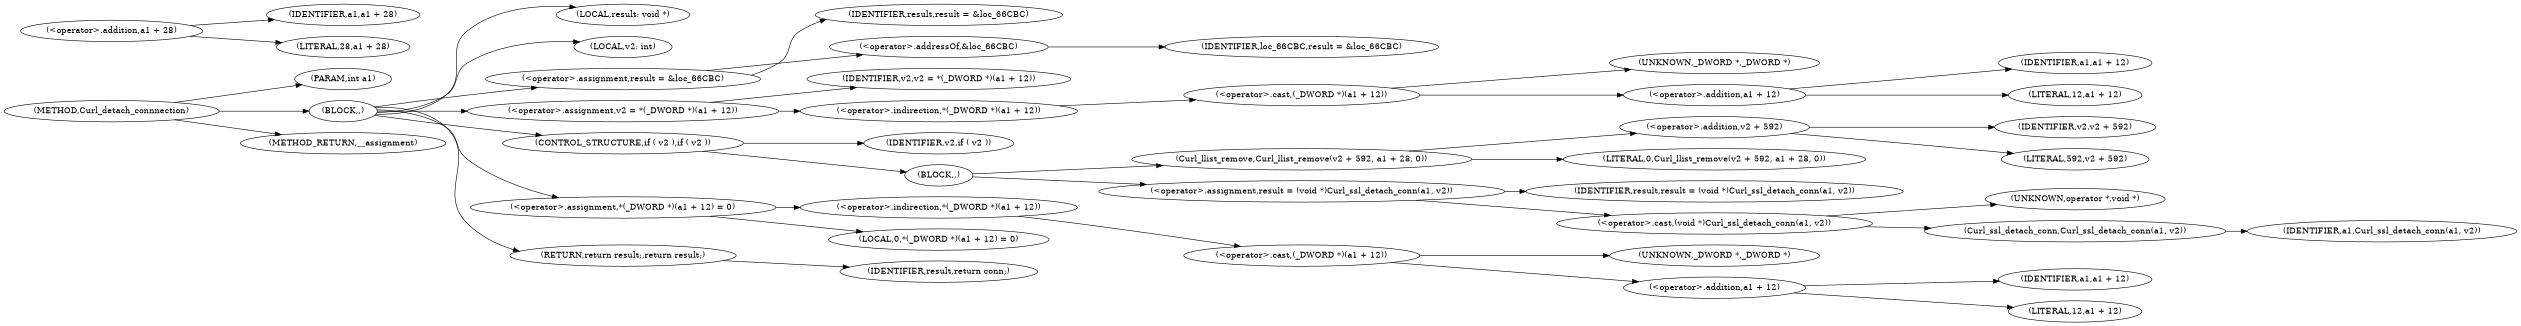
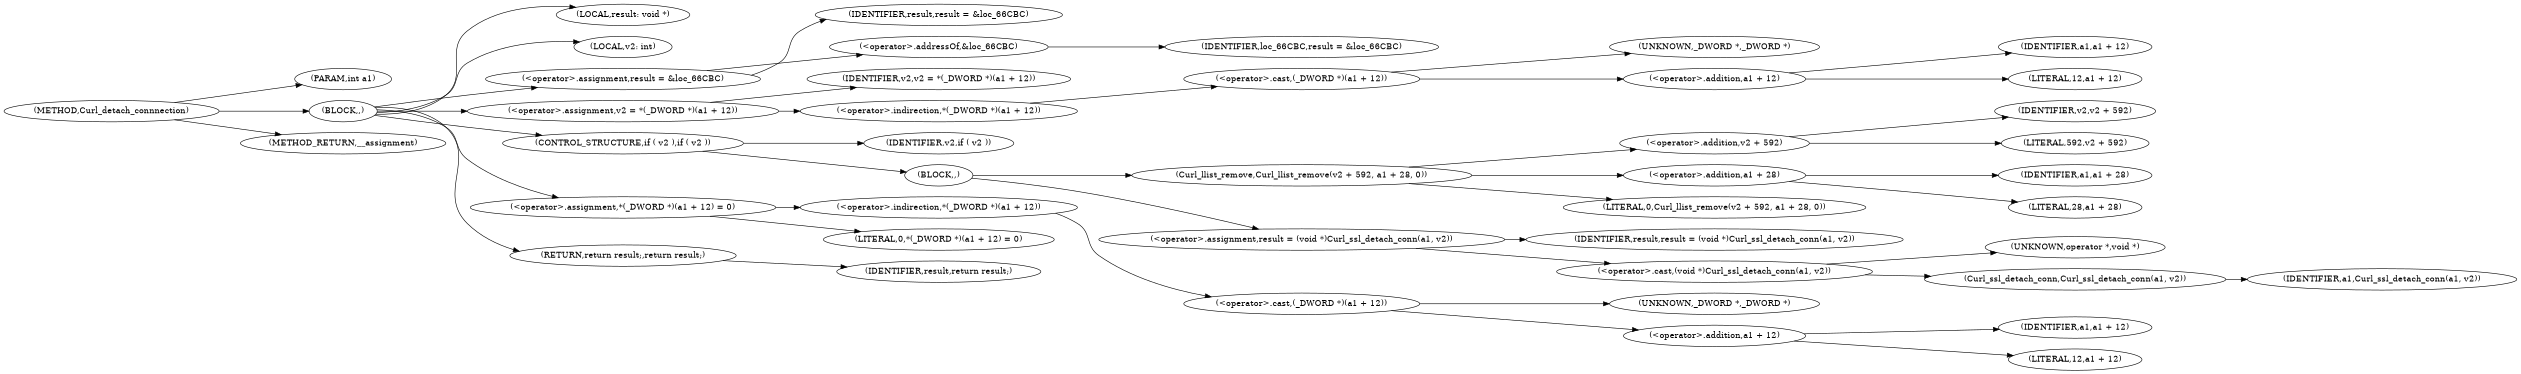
edge "(Curl_llist_remove,Curl_llist_remove(v2 + 592, a1 + 28, 0))" -> "(<operator>.addition,a1 + 28)": added
node "(LOCAL,0,*(_DWORD *)(a1 + 12) = 0)": label "(LOCAL,0,*(_DWORD *)(a1 + 12) = 0)" -> "(LITERAL,0,*(_DWORD *)(a1 + 12) = 0)"
node "(IDENTIFIER,result,return conn;)": label "(IDENTIFIER,result,return conn;)" -> "(IDENTIFIER,result,return result;)"
